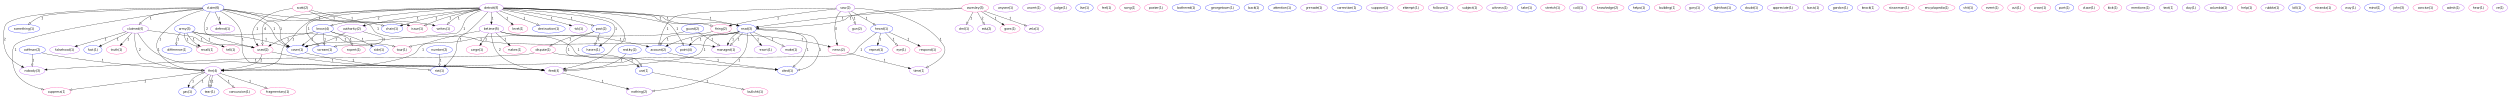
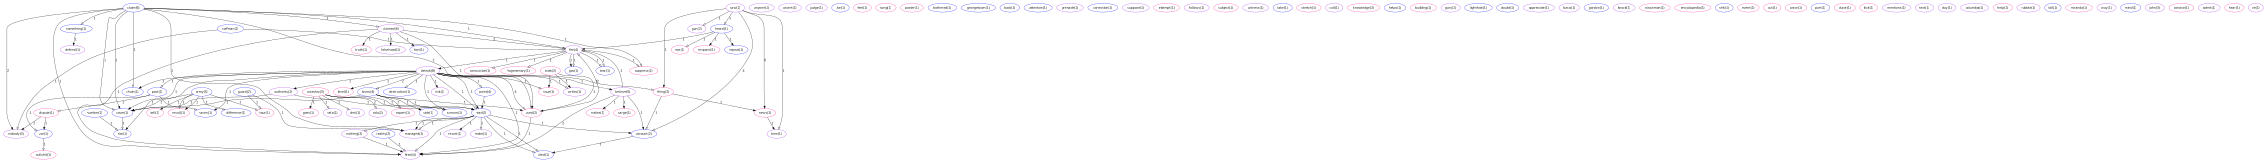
edge "detroit(8)" -> "fire(4)": reversed
edge "claim(6)" -> "defend(1)": now "something(1)" -> "defend(1)"
edge "saw(2)" -> "account(2)": label "1" -> "4"
edge "read(3)" -> "point(4)": reversed
edge "believe(5)" -> "cited(1)": removed, label "1"
edge "fired(4)" -> "nothing(2)": reversed
